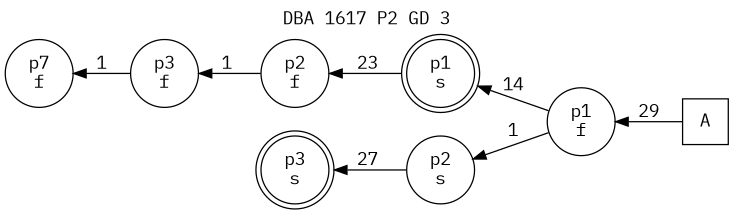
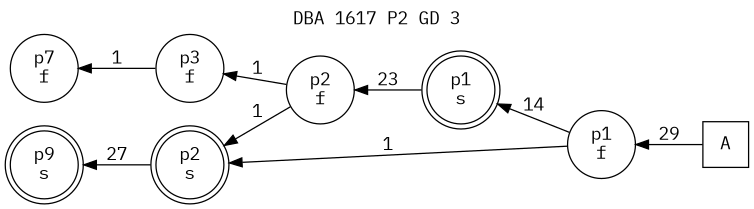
edge "p2 f" -> "p2 s": added, label "1"
node "p3 s": label "p3 s" -> "p9 s"
node "p2 s": shape circle -> doublecircle
